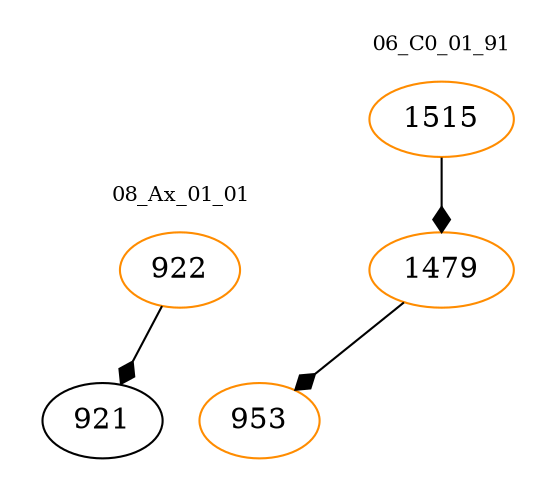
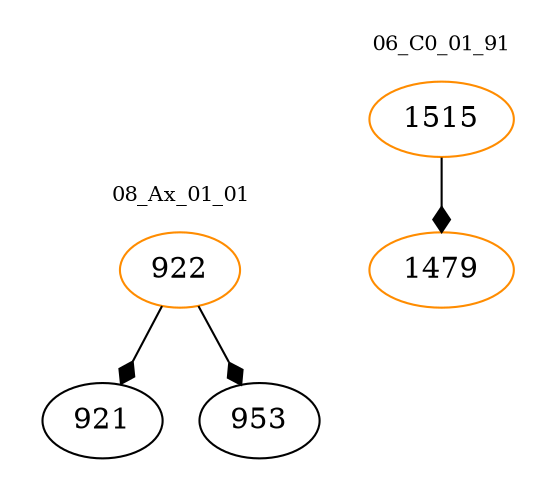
edge "1479" -> "953": now "922" -> "953"
node "953": color darkorange -> black
